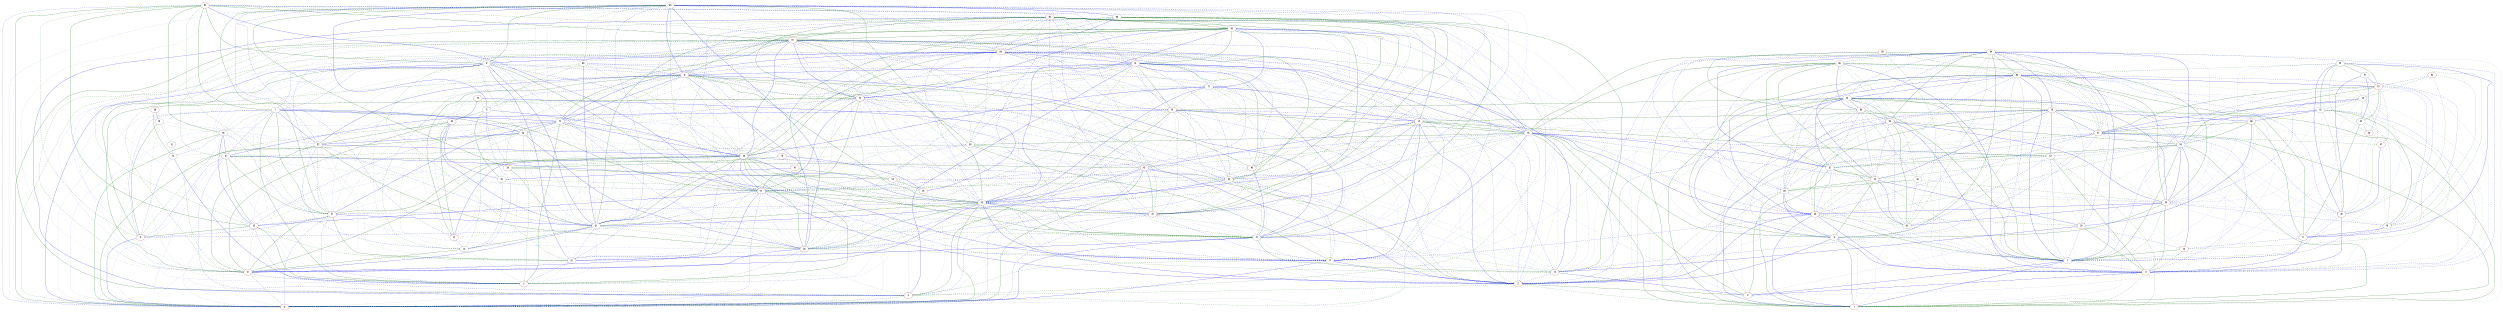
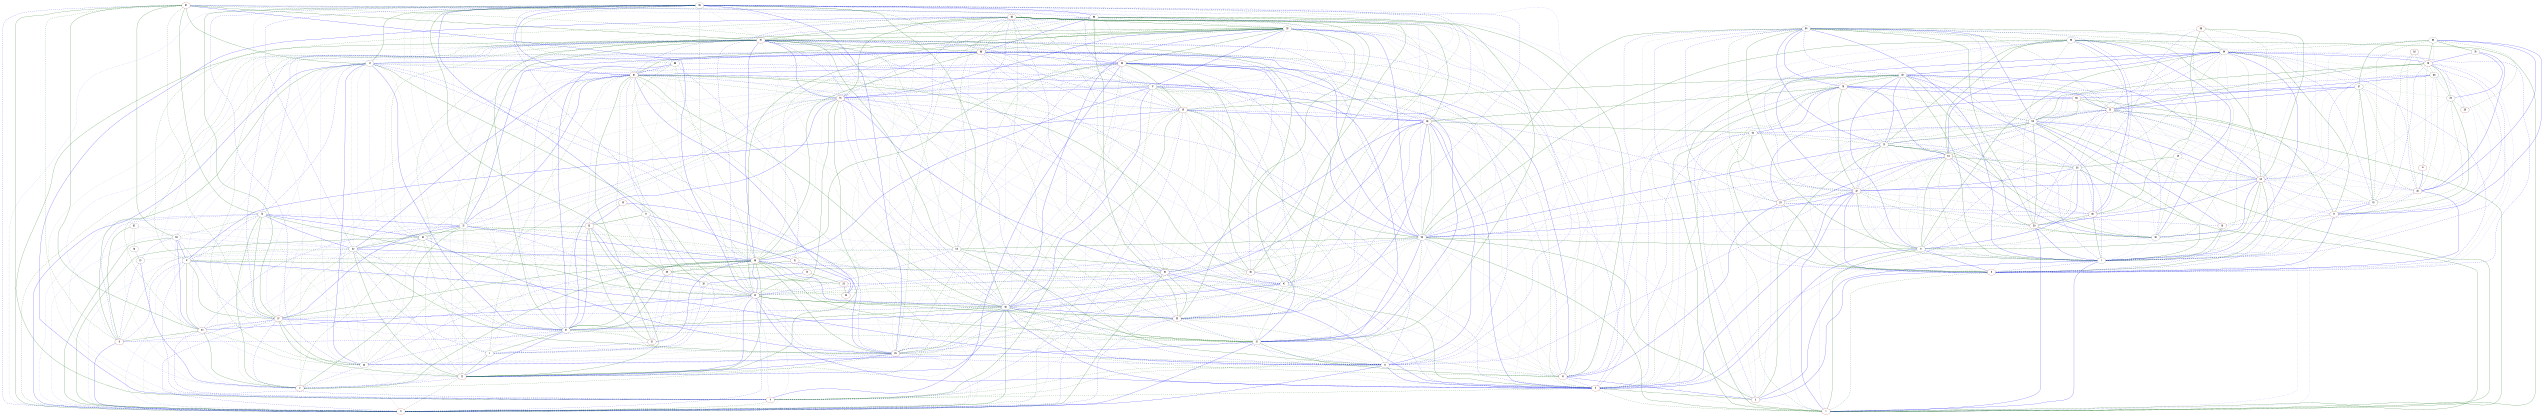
edge "76" -> "77": style dotted -> solid
node "66": removed
edge "49" -> "71": now "75" -> "71"
edge "42" -> "57": now "18" -> "57"
edge "45" -> "76": style dashed -> solid
edge "43" -> "67": now "96" -> "67"
edge "6" -> "86": now "30" -> "86"
edge "40" -> "45": style solid -> dotted
edge "7" -> "29": now "80" -> "29"
